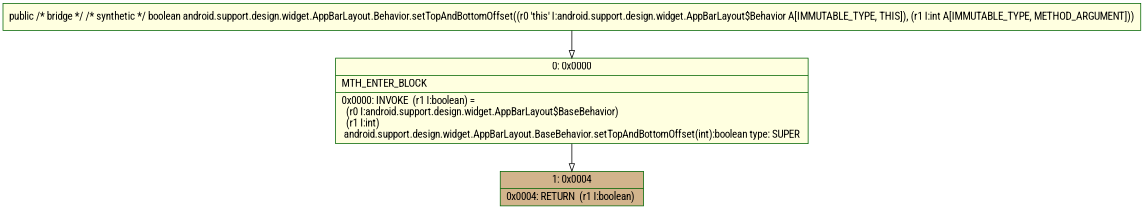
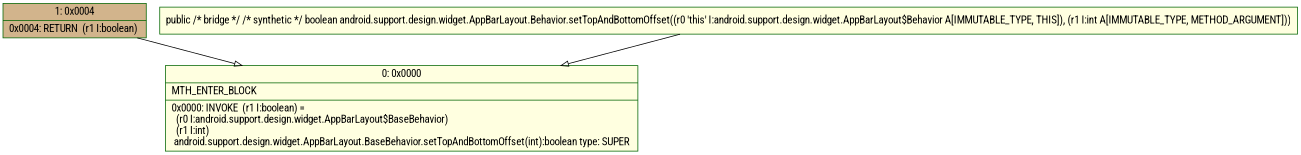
edge "0: 0x0000" -> "1: 0x0004": reversed
